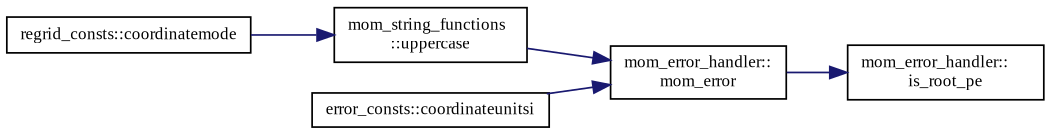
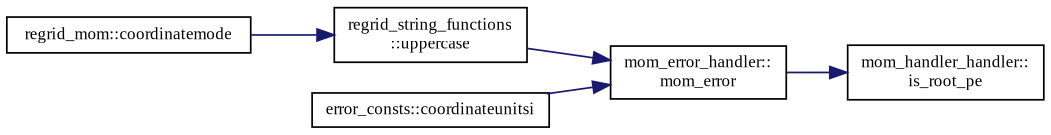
node "regrid_consts::coordinatemode": label "regrid_consts::coordinatemode" -> "regrid_mom::coordinatemode"
node "mom_string_functions ::uppercase": label "mom_string_functions ::uppercase" -> "regrid_string_functions ::uppercase"
node "mom_error_handler:: is_root_pe": label "mom_error_handler:: is_root_pe" -> "mom_handler_handler:: is_root_pe"
